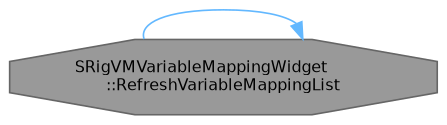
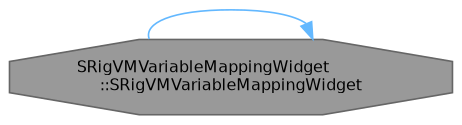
node "SRigVMVariableMappingWidget ::RefreshVariableMappingList": label "SRigVMVariableMappingWidget ::RefreshVariableMappingList" -> "SRigVMVariableMappingWidget ::SRigVMVariableMappingWidget"
